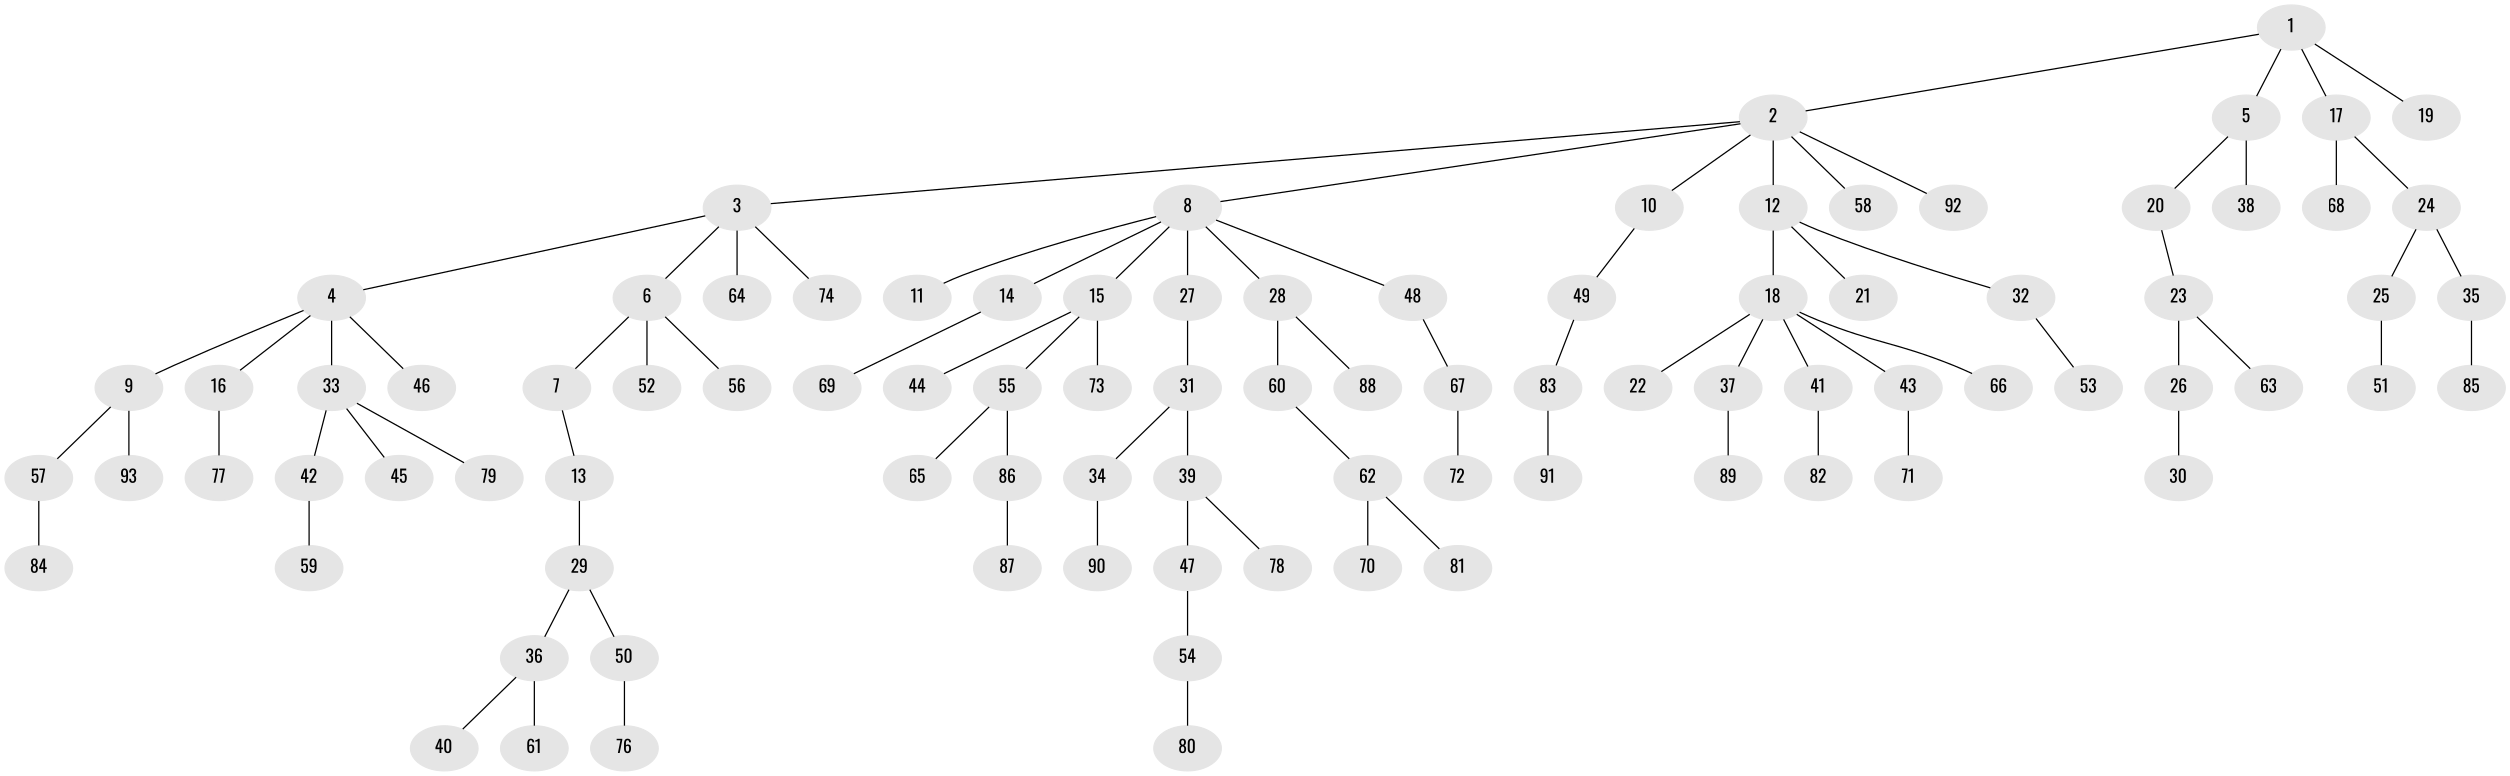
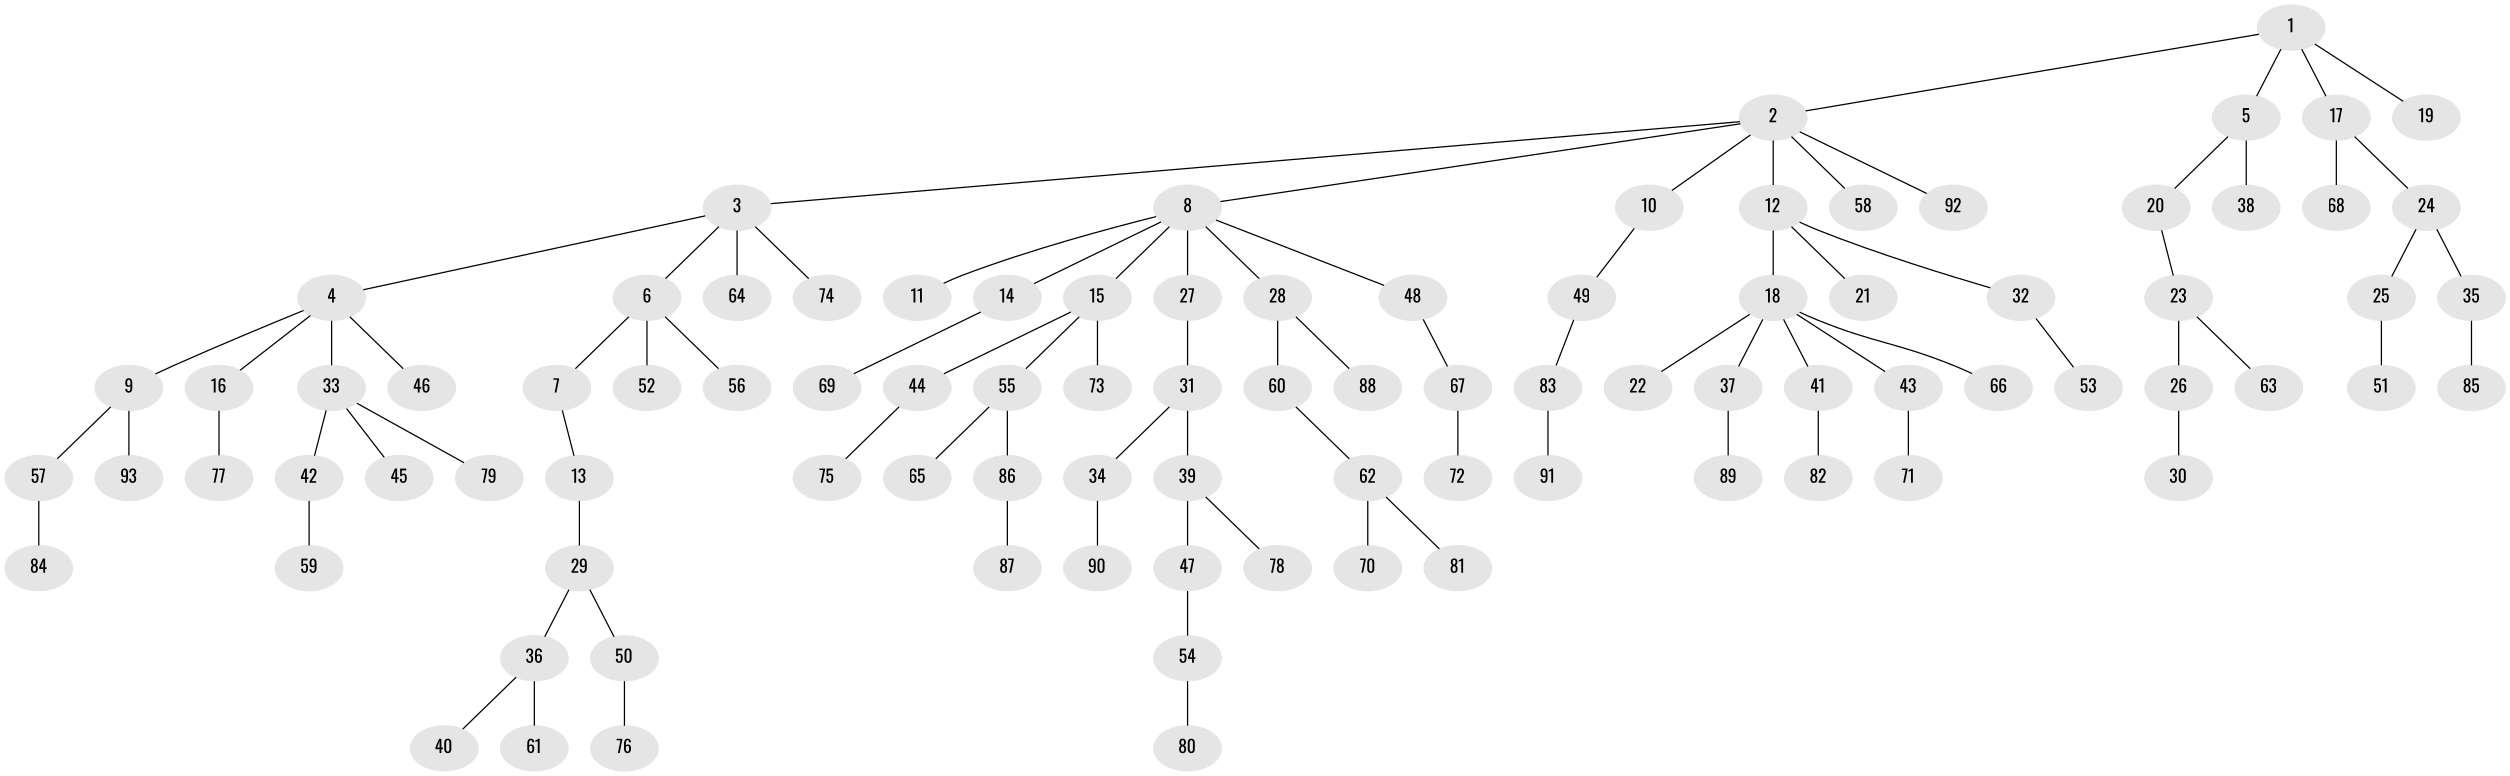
node "75": added
